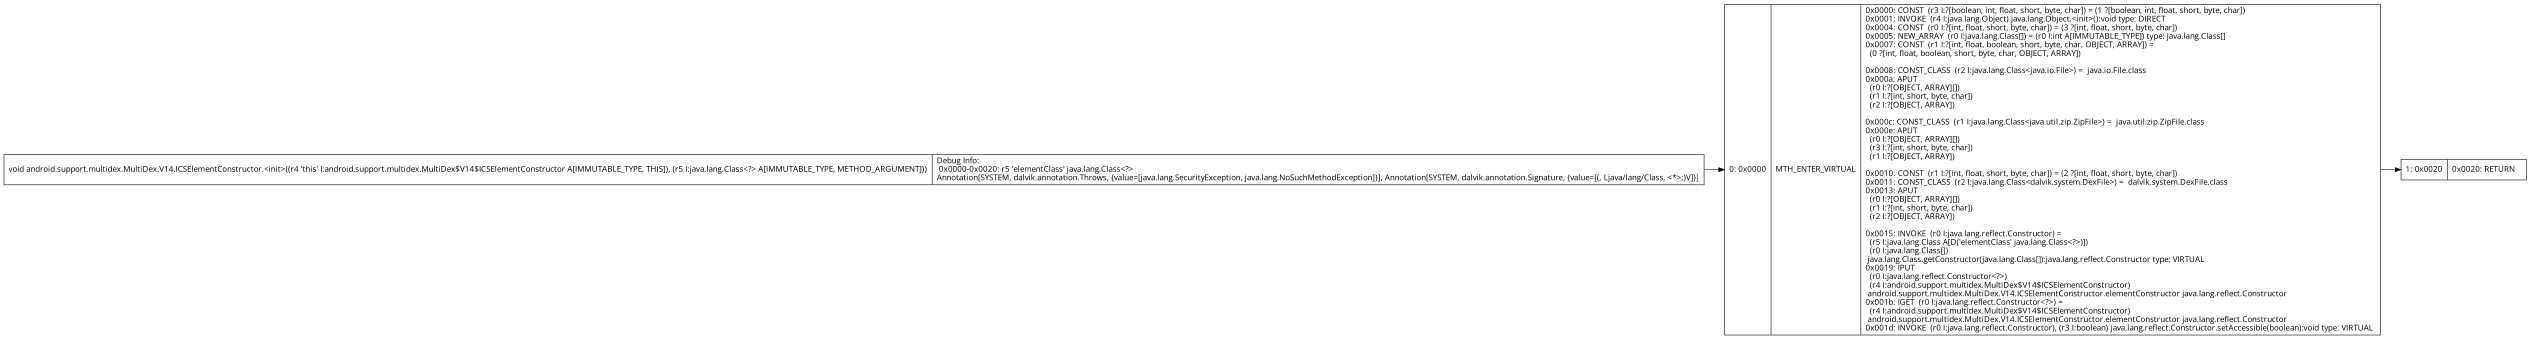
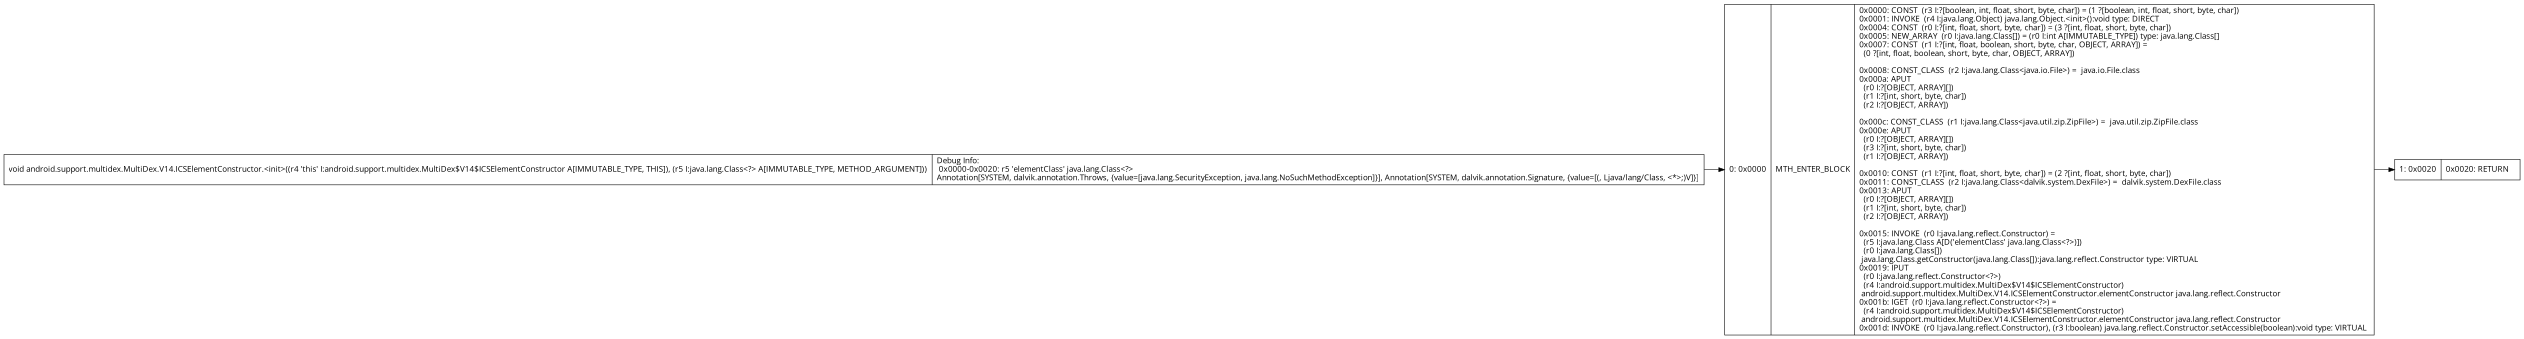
node "0: 0x0000": text "MTH_ENTER_VIRTUAL" -> "MTH_ENTER_BLOCK"
